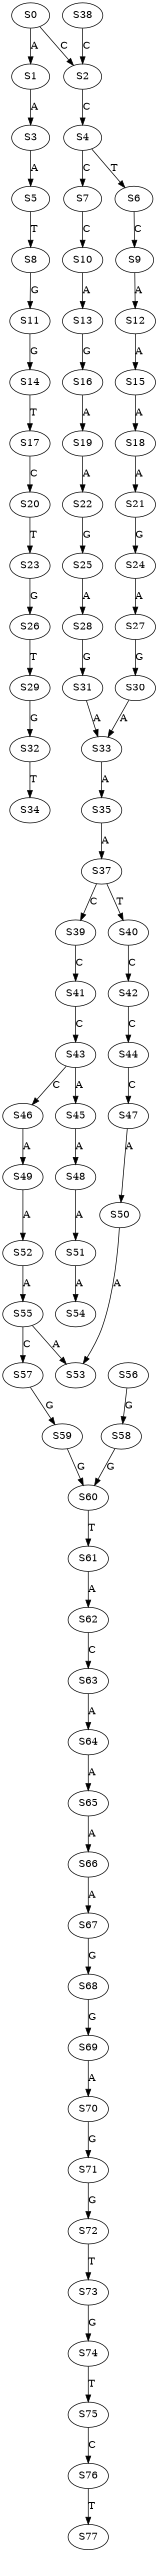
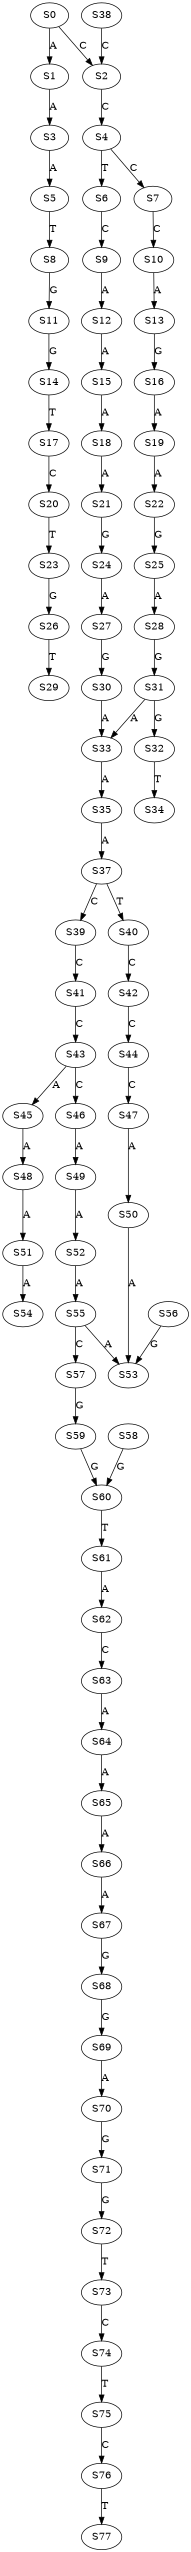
edge "S29" -> "S32": now "S31" -> "S32"
edge "S56" -> "S58": now "S56" -> "S53"
edge "S73" -> "S74": label "G" -> "C"
